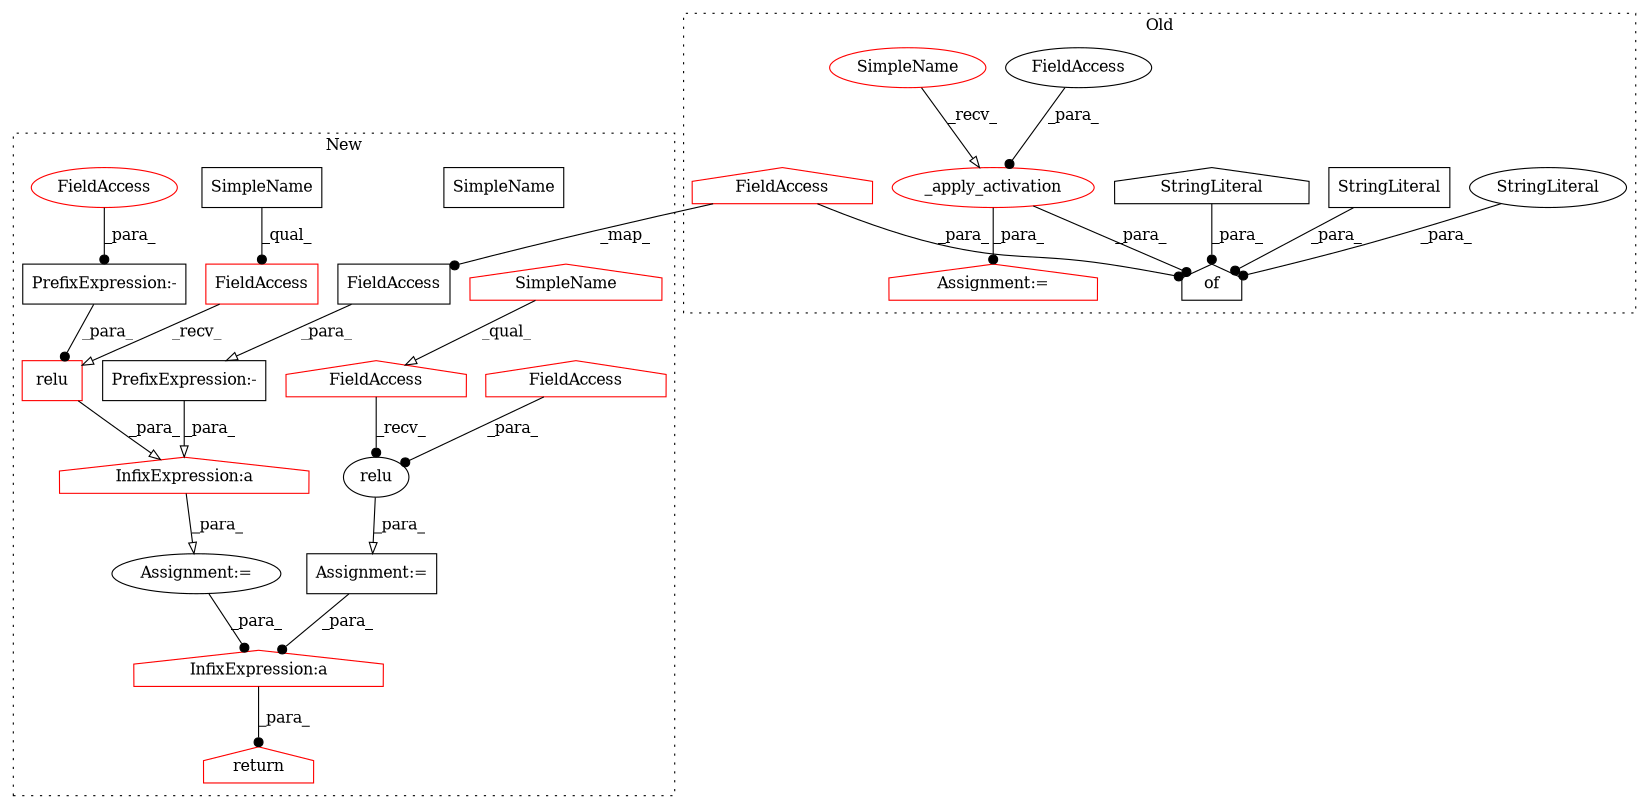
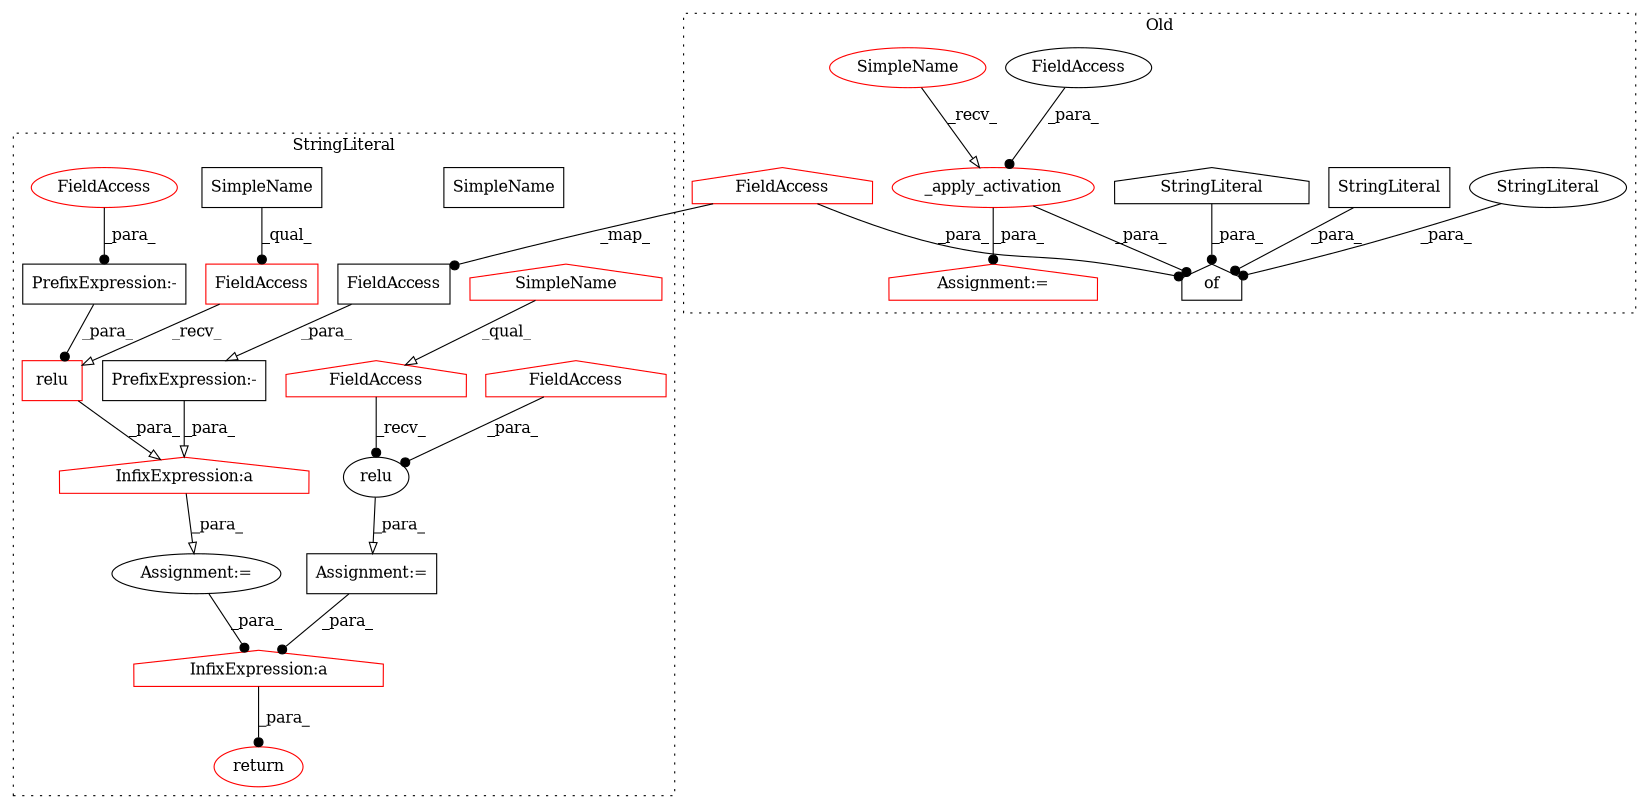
cluster "New": label "New" -> "StringLiteral"
node "return": shape house -> ellipse
